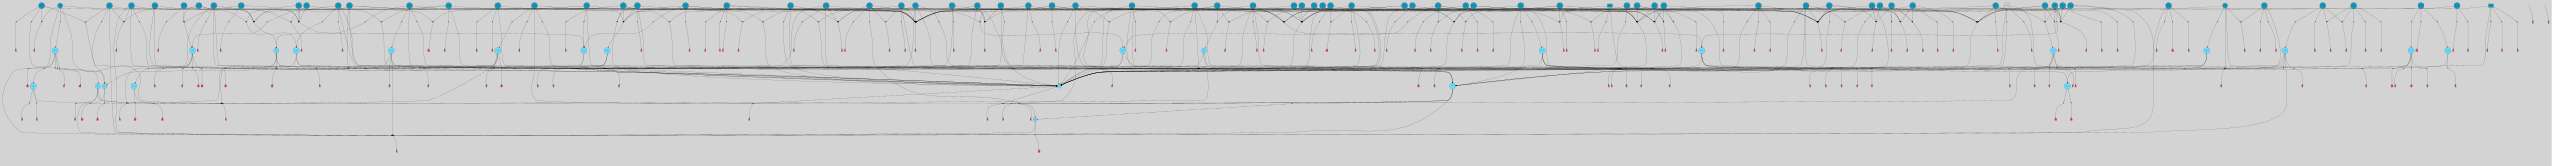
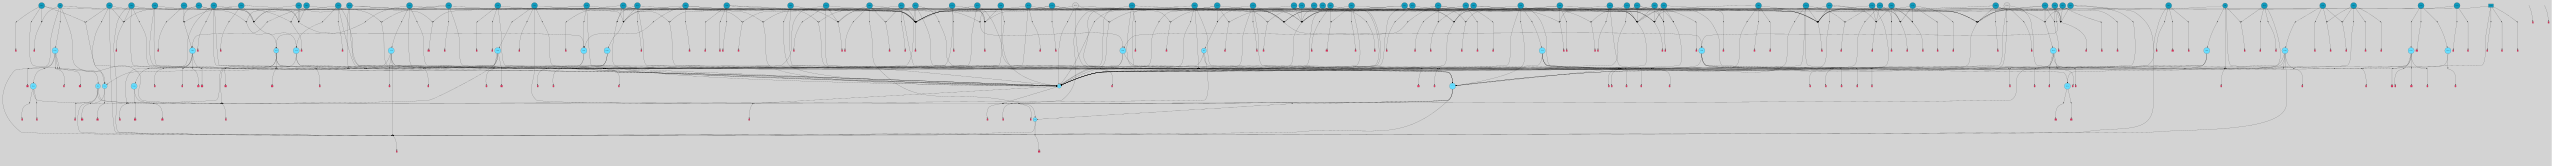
node "T415": fillcolor #1199bb -> #cccccc
node "T385": shape box -> circle
